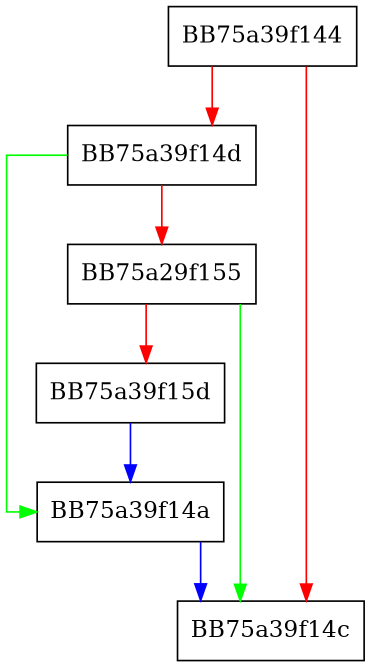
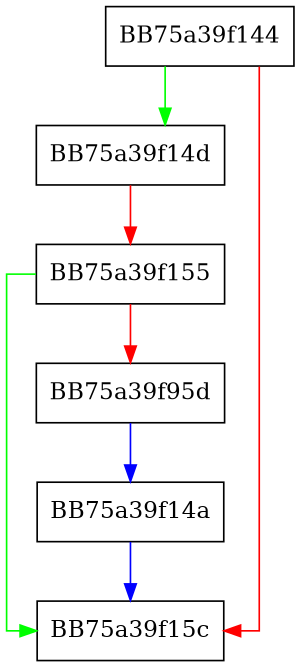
edge "BB75a39f144" -> "BB75a39f14d": color red -> green
node "BB75a29f155": label "BB75a29f155" -> "BB75a39f155"
edge "BB75a39f14d" -> "BB75a39f14a": removed
node "BB75a39f15d": label "BB75a39f15d" -> "BB75a39f95d"
node "BB75a39f14c": label "BB75a39f14c" -> "BB75a39f15c"
